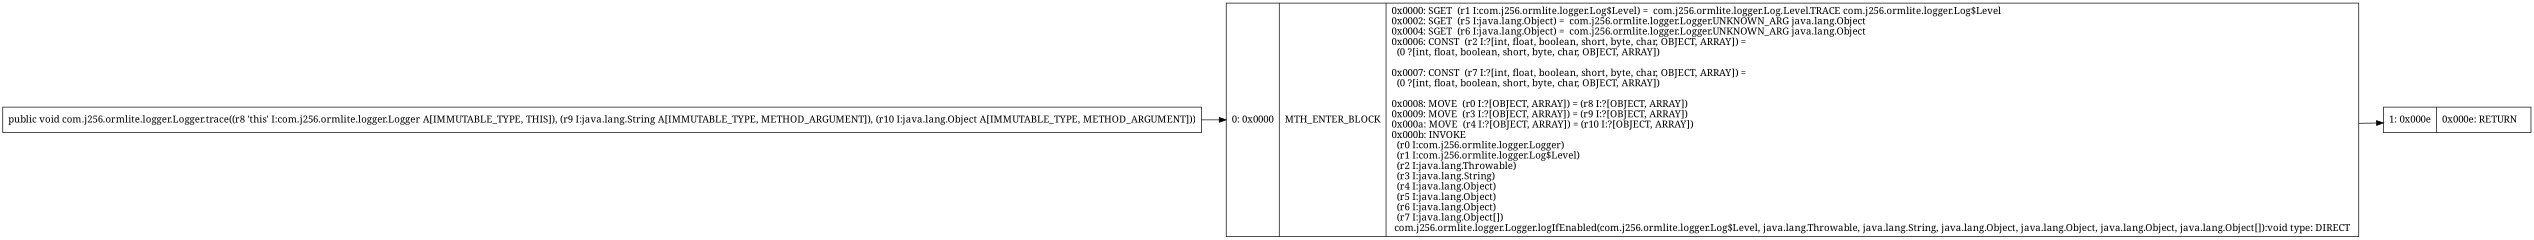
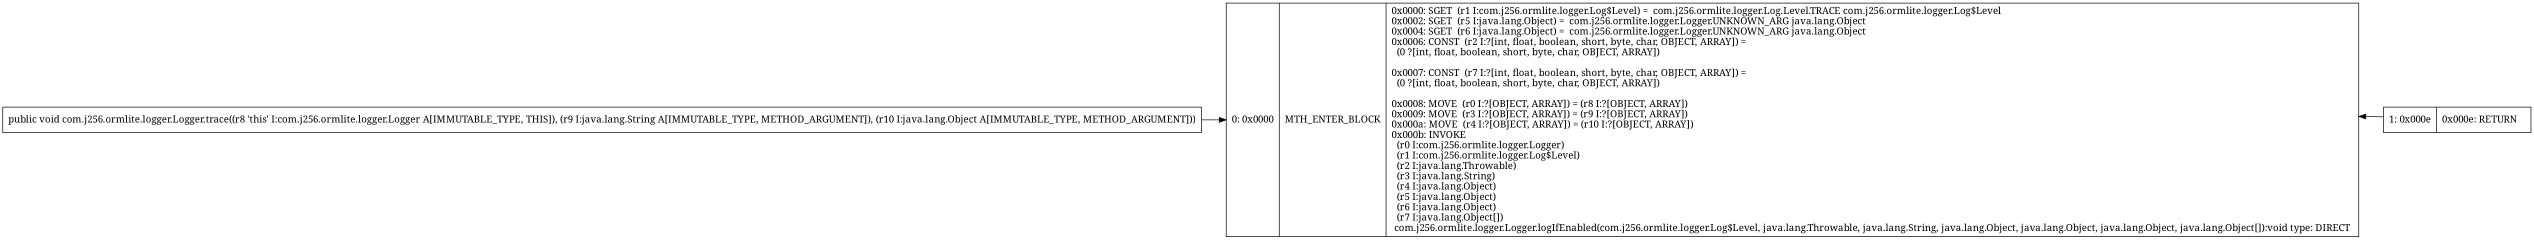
edge "0: 0x0000" -> "1: 0x000e": reversed
